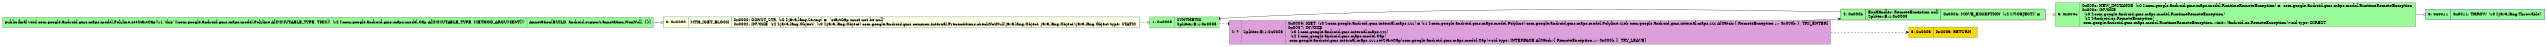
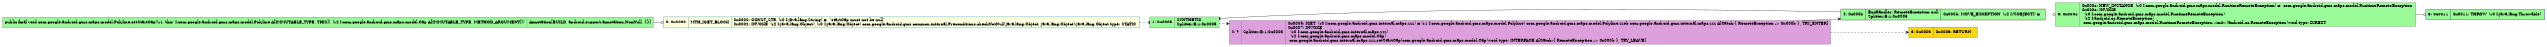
edge "0: 0x0000" -> "1: 0x0005": arrowhead odot -> tee
edge "1: 0x0005" -> "2: ?": arrowhead tee -> vee
